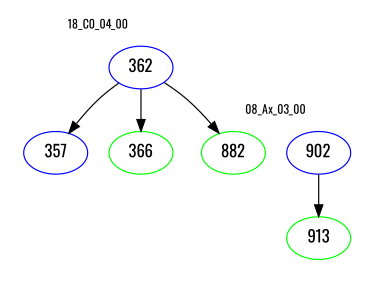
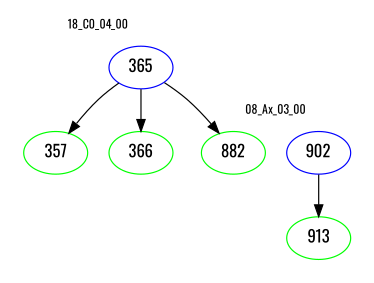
node "362": label "362" -> "365"
node "357": color blue -> green
